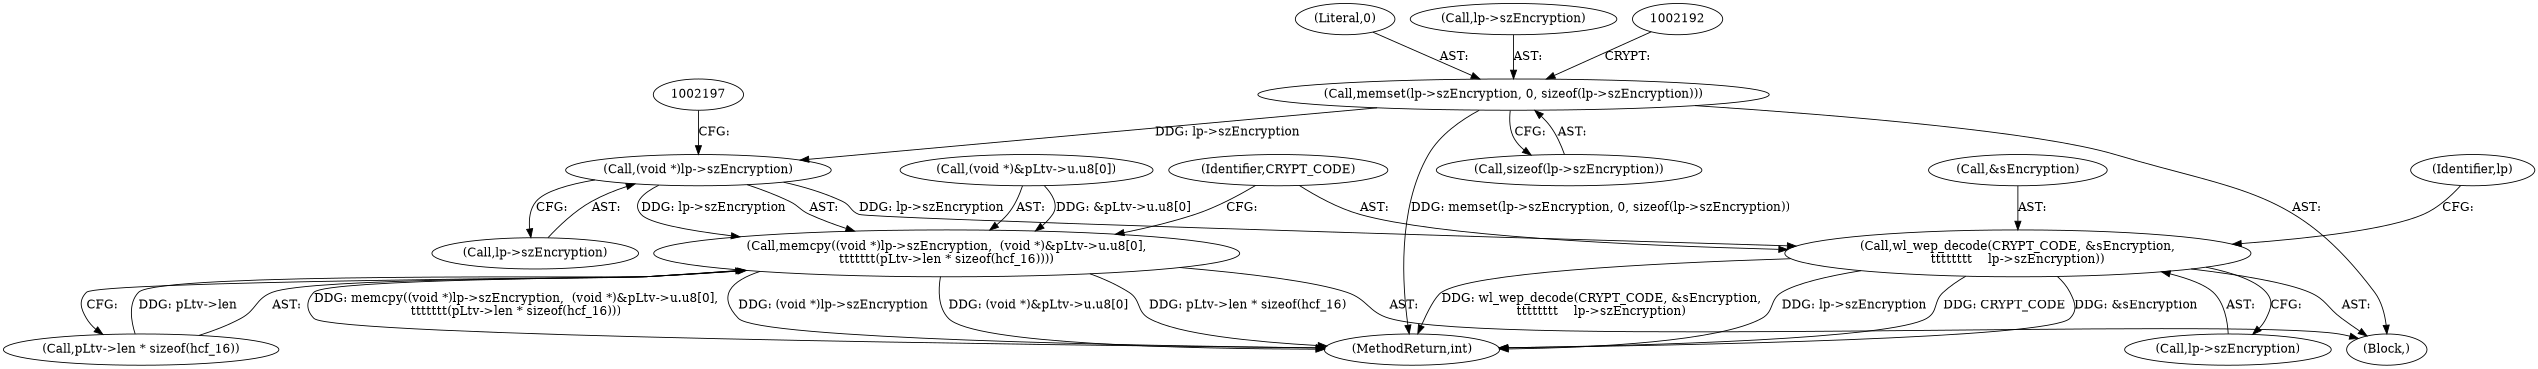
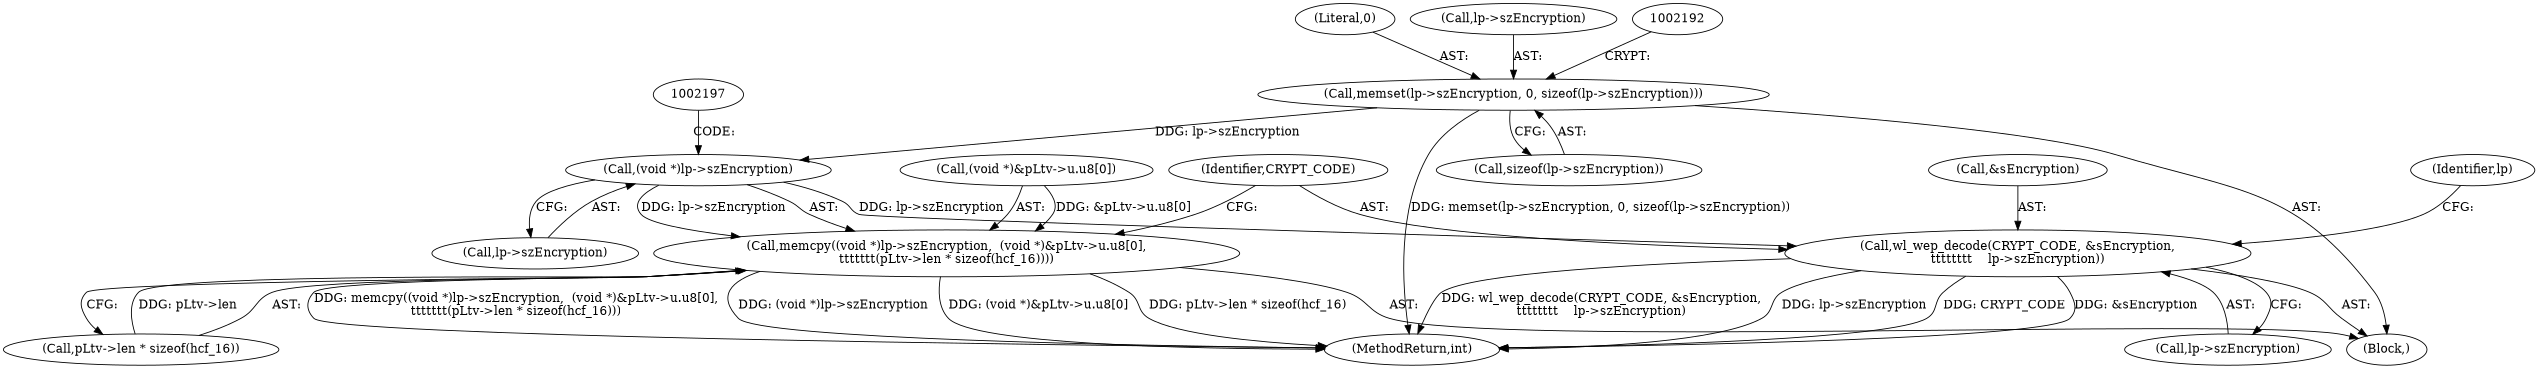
edge "1002197" -> "(Call,(void *)lp->szEncryption)": label "CFG: " -> "CODE: "
